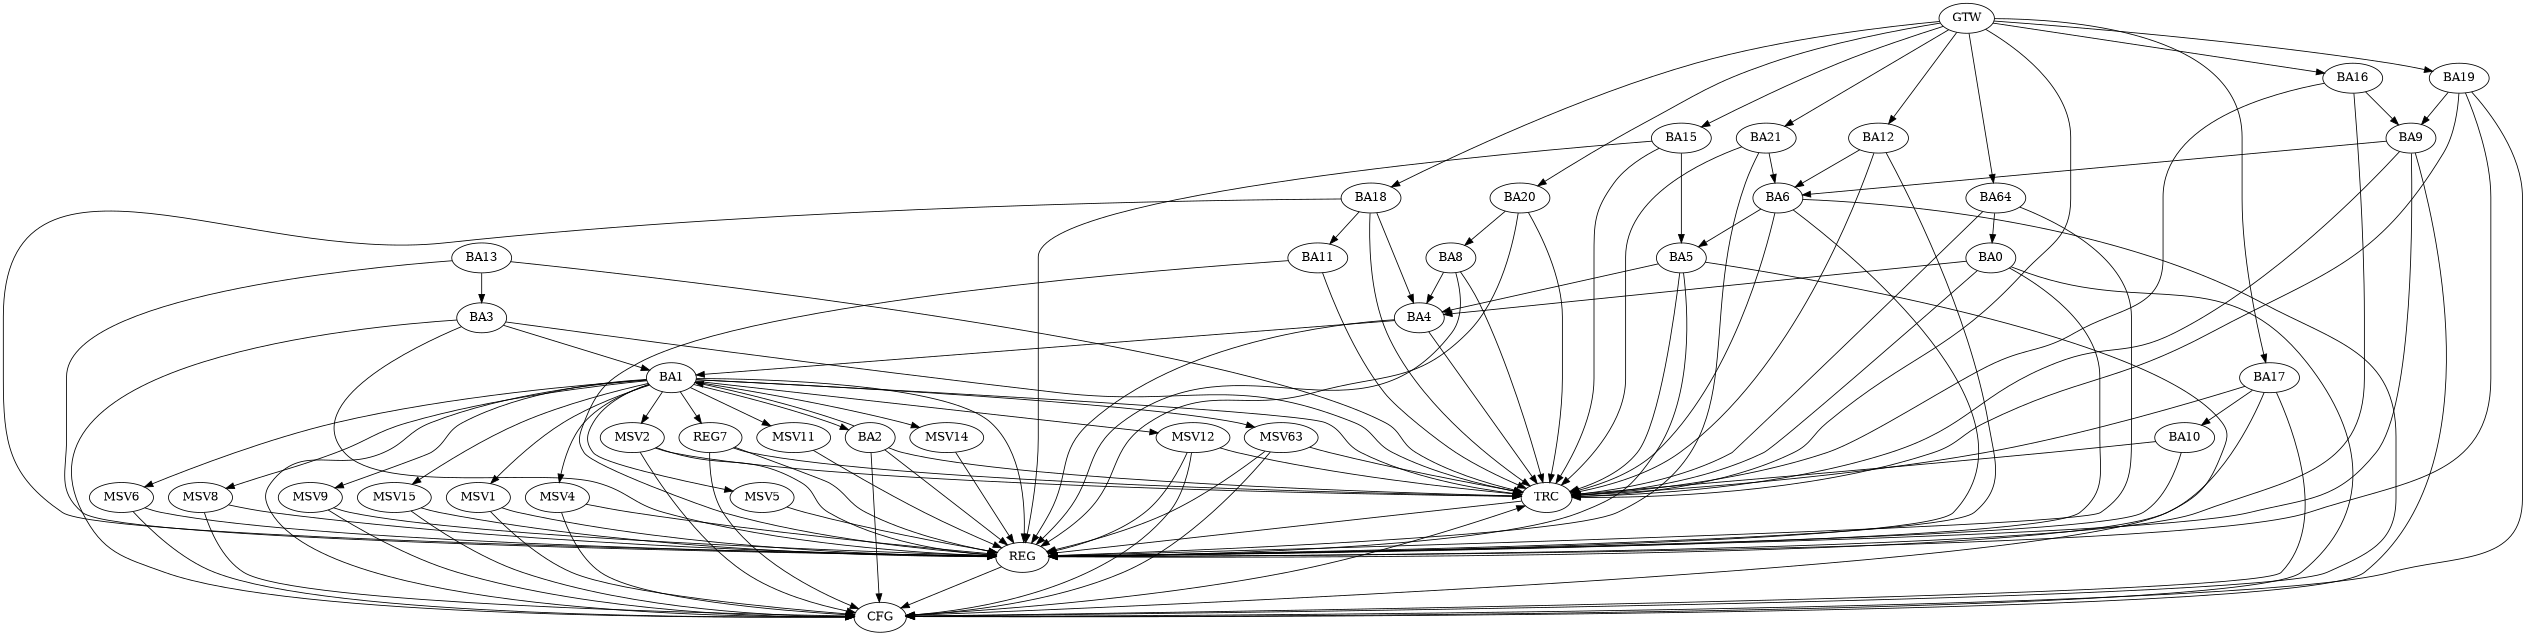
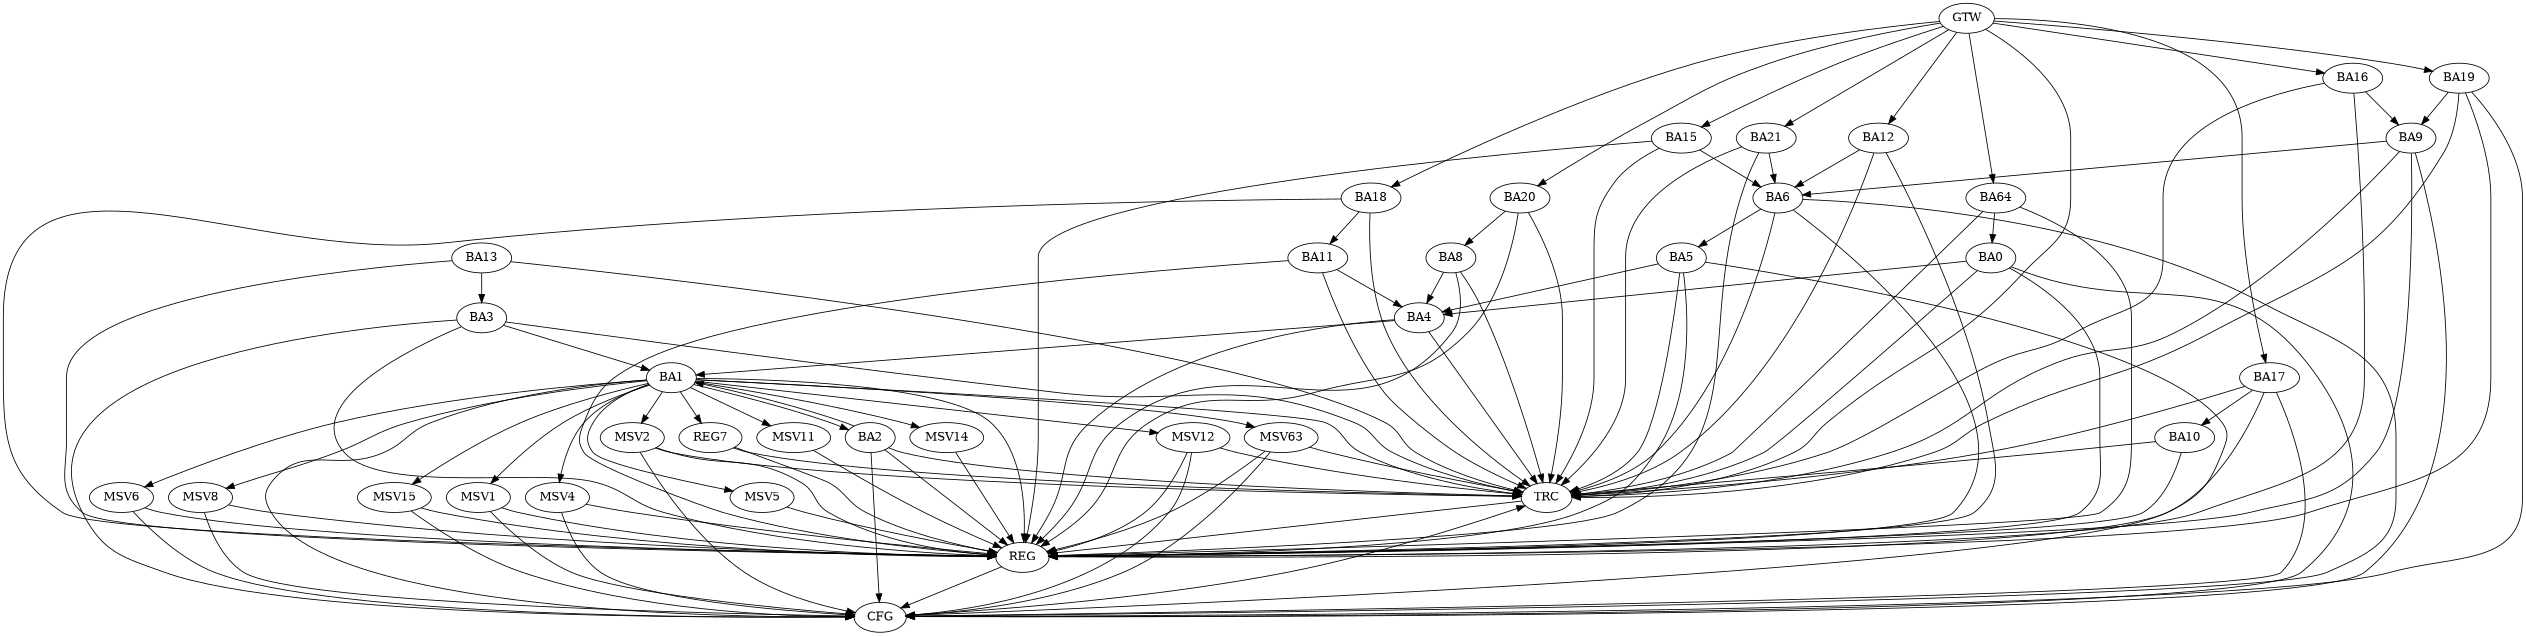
edge "BA15" -> "BA5": now "BA15" -> "BA6"
edge "BA18" -> "BA4": now "BA11" -> "BA4"
node "MSV9": removed
edge "REG7" -> "CFG": removed
